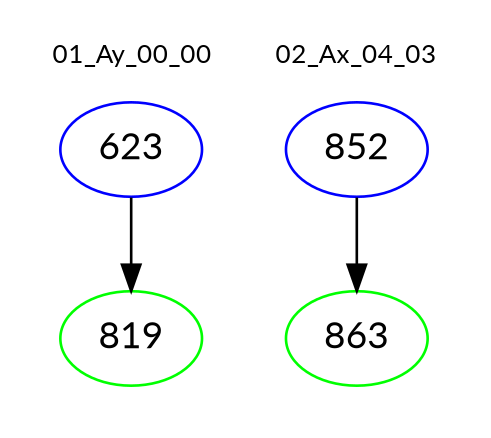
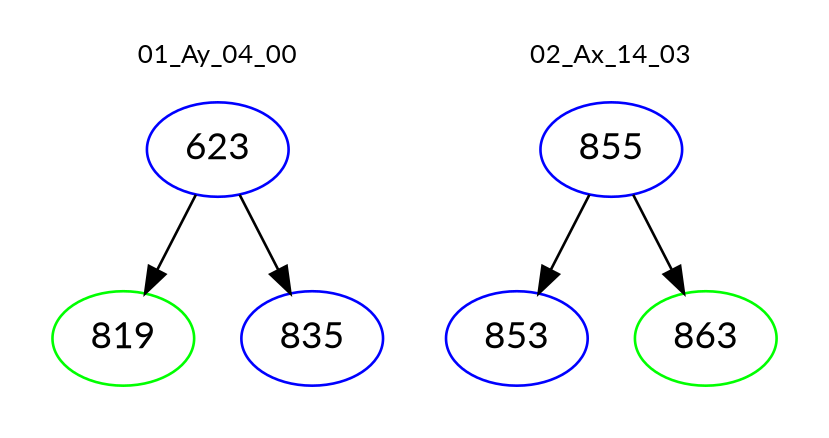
cluster "01_Ay_00_00": label "01_Ay_00_00" -> "01_Ay_04_00"
cluster "02_Ax_04_03": label "02_Ax_04_03" -> "02_Ax_14_03"
node "852": label "852" -> "855"
node "835": added
node "853": added
